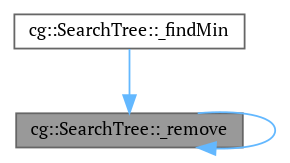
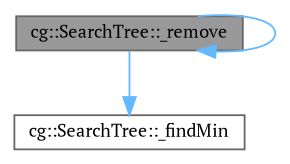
edge "cg::SearchTree::_findMin" -> "cg::SearchTree::_remove": reversed
